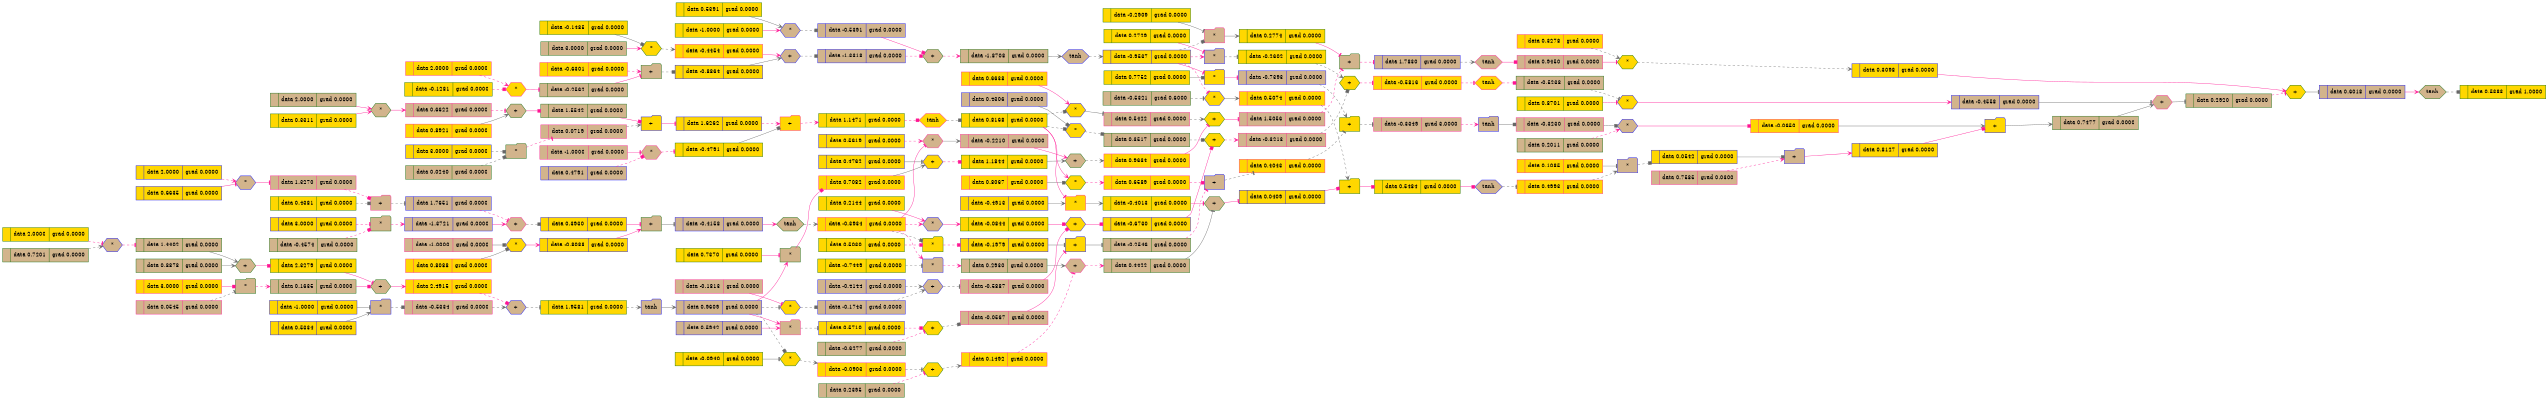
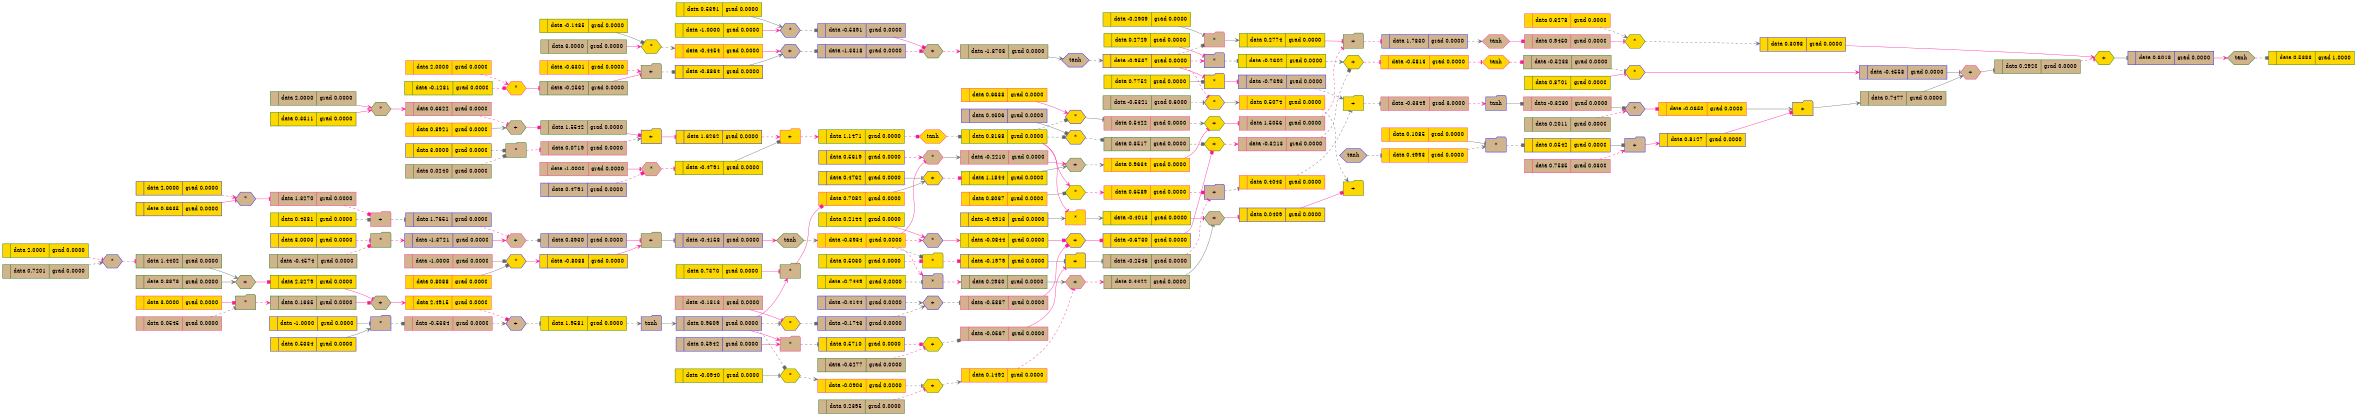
node "data 0.5484": removed
node "data 0.3930": fillcolor gold -> tan
